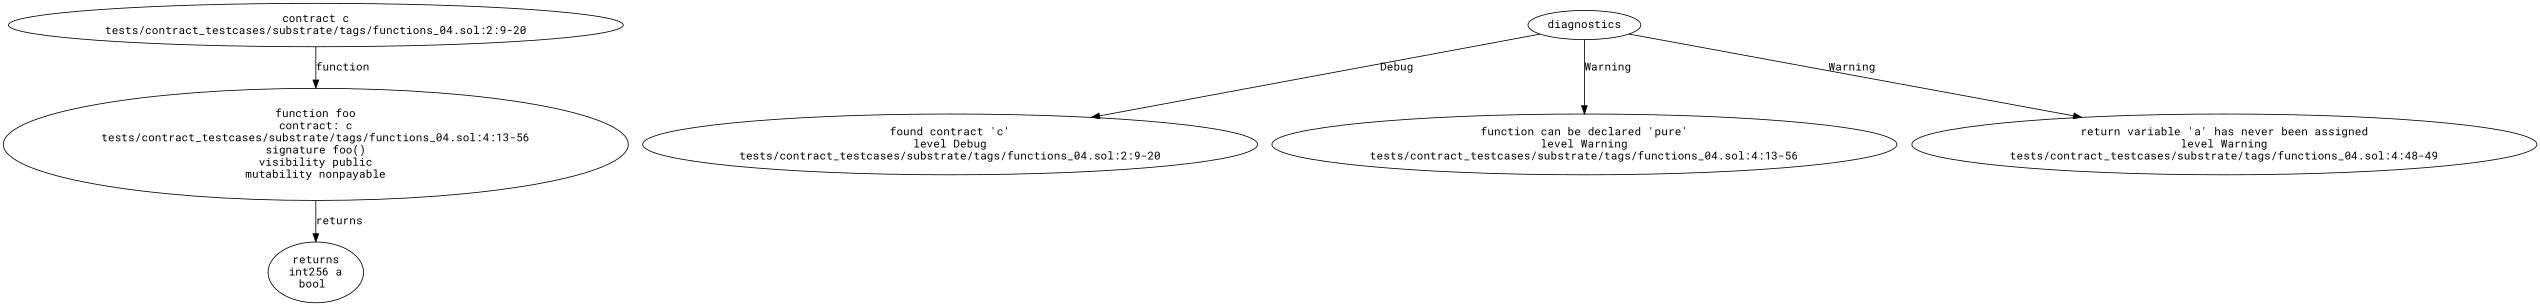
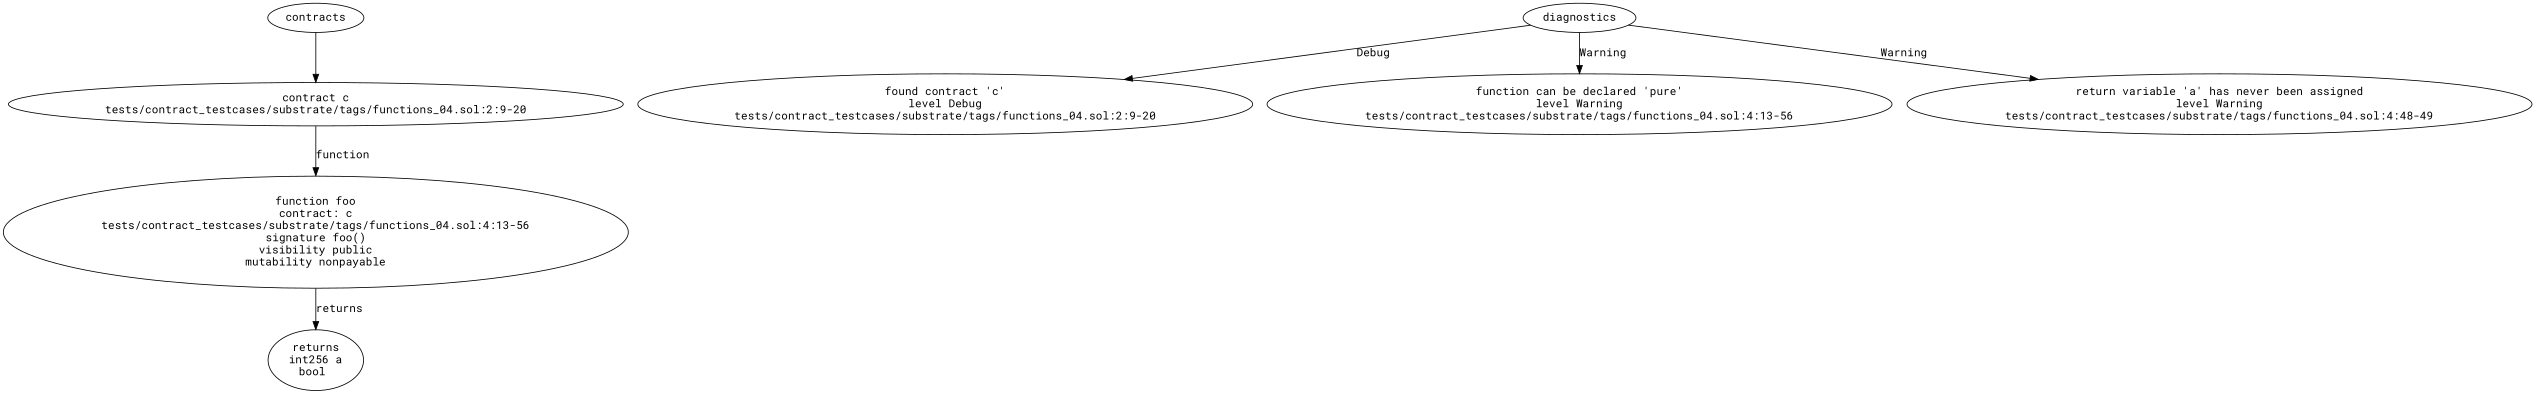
node "contracts": added
